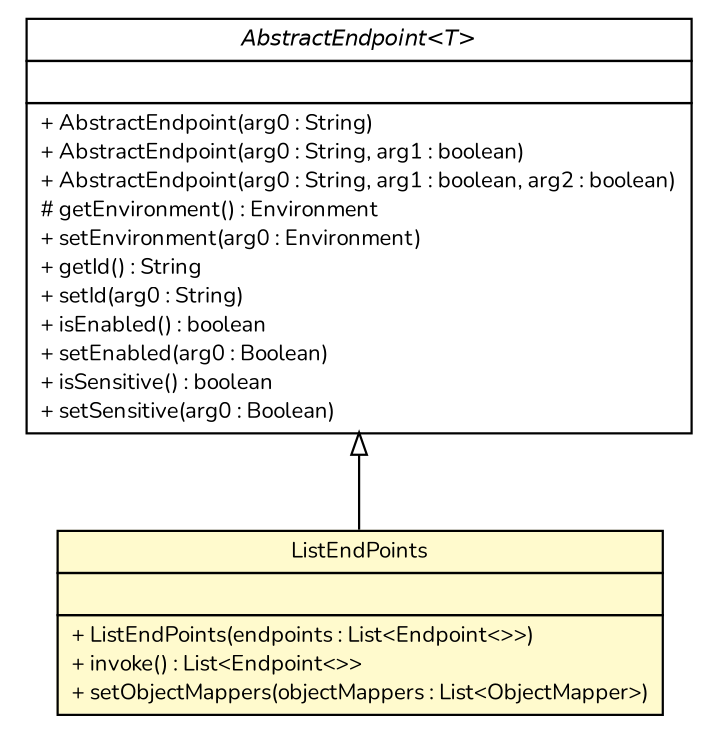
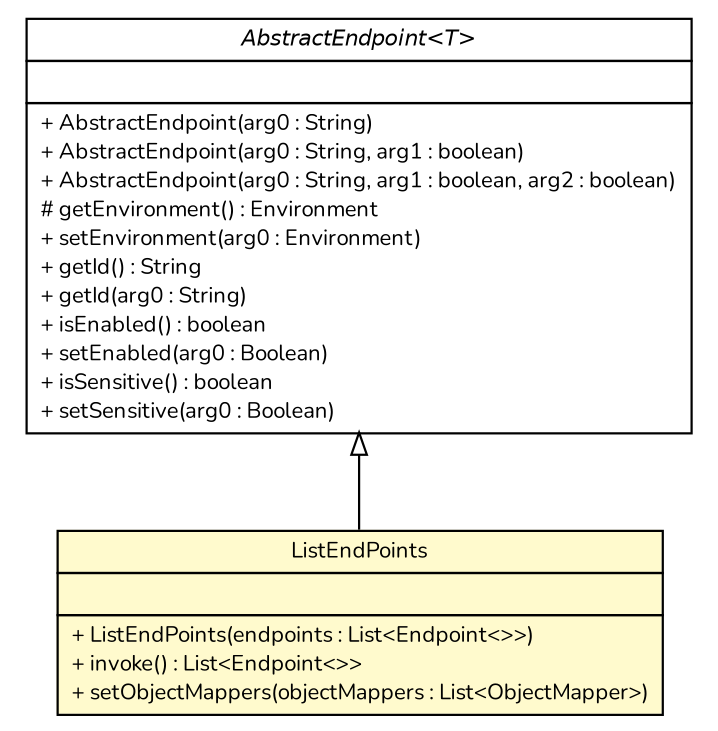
node "AbstractEndpoint<T>": text "+ setId(arg0 : String)" -> "+ getId(arg0 : String)"
